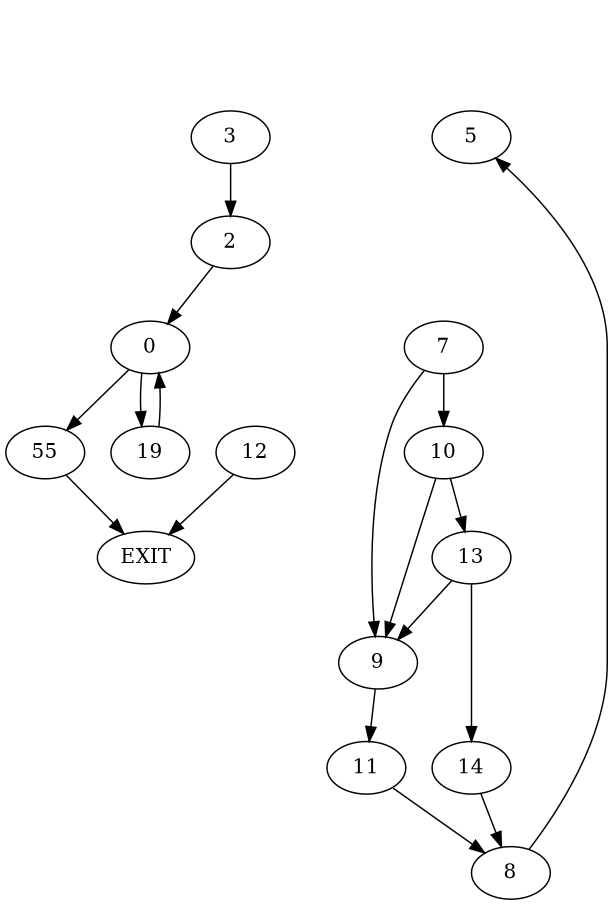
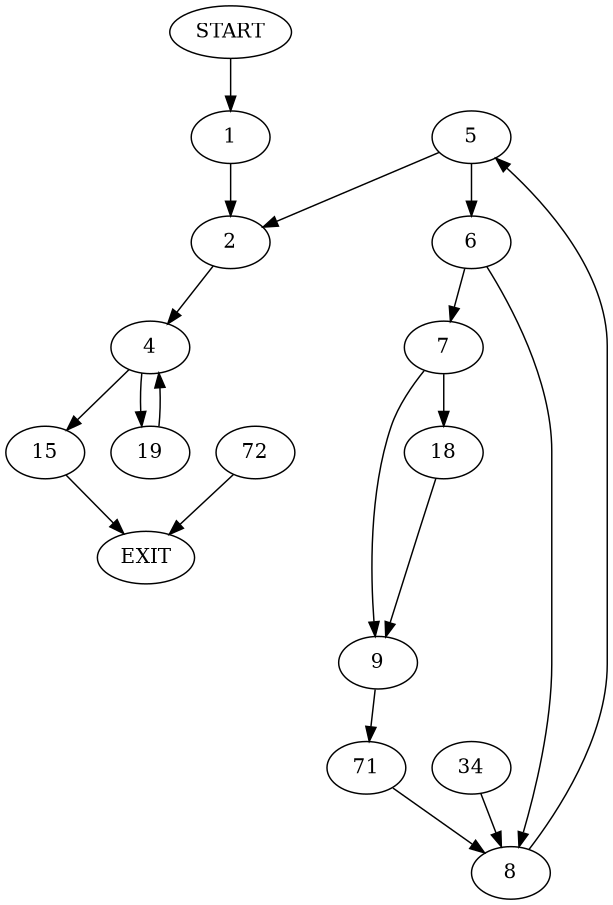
node "START": added
node "3": label "3" -> "1"
edge "5" -> "2": added
node "6": added
node "0": label "0" -> "4"
node "55": label "55" -> "15"
node "12": label "12" -> "72"
node "10": label "10" -> "18"
node "13": removed
node "11": label "11" -> "71"
node "14": label "14" -> "34"
